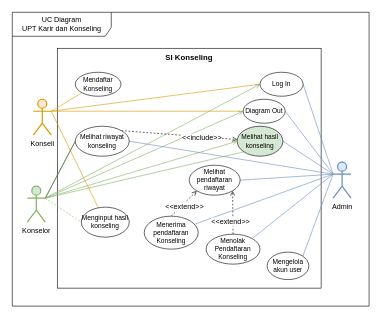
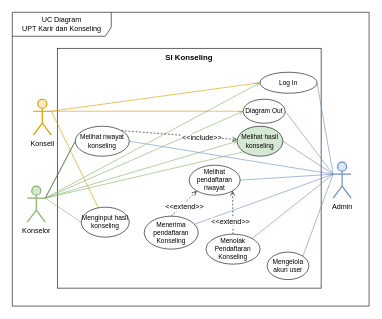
node "MendaftarKonseling": removed
node "Log In": size 43x24 -> 57x21
edge "MendaftarKonseling" -- "Konseli": removed
edge "Konselor" -- "Menginput hasil konseling": style dashed -> solid
